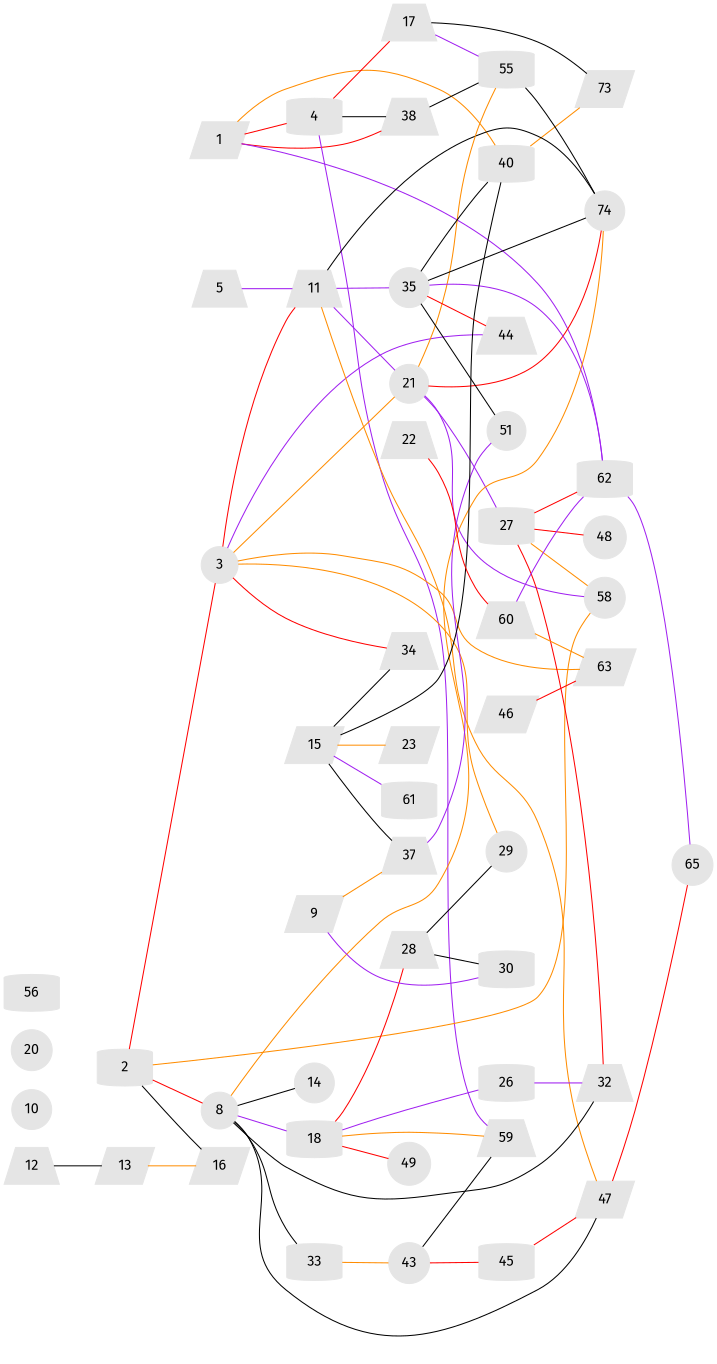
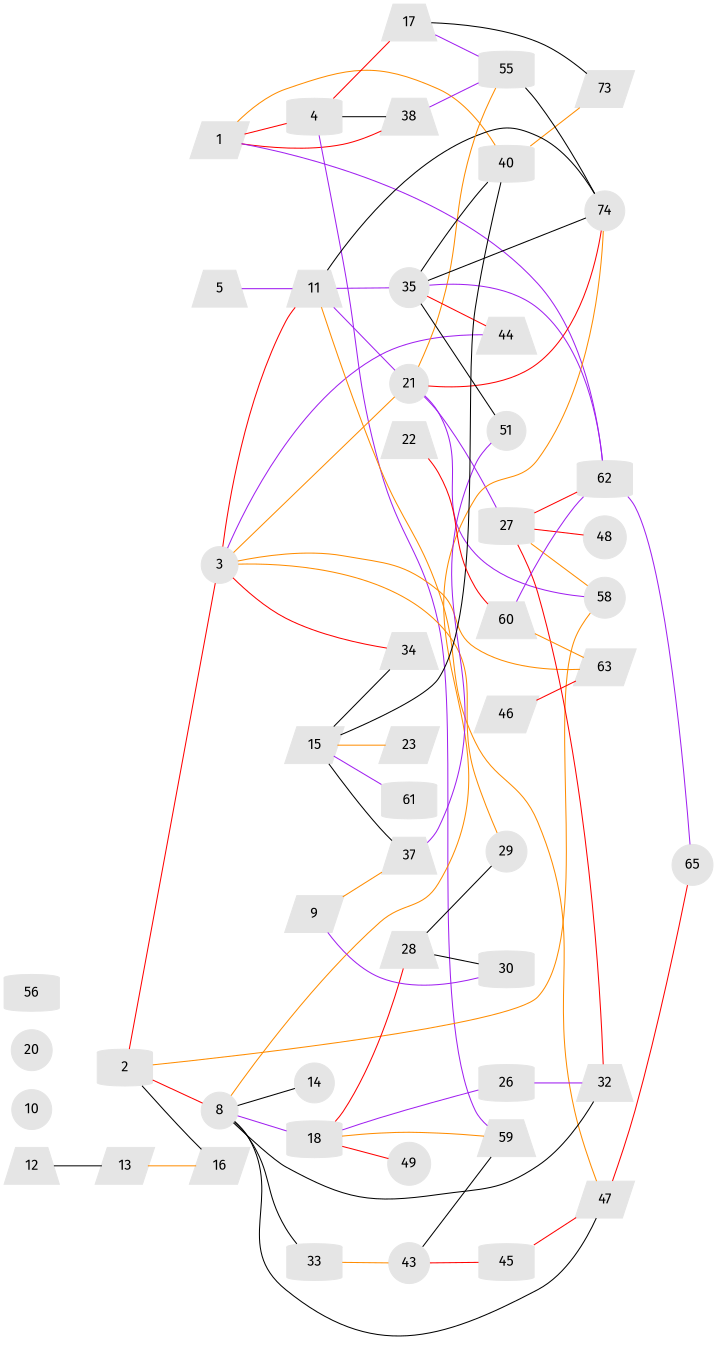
edge "55" -- "38": color black -> purple
